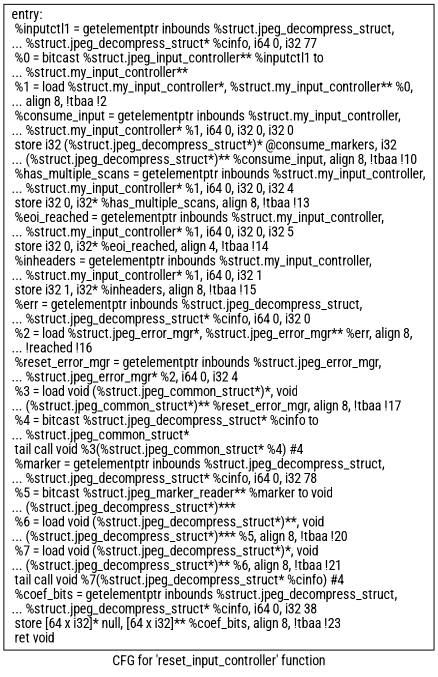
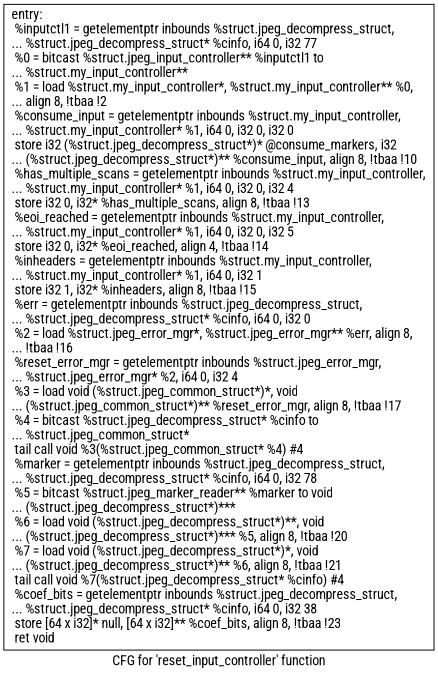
node "entry:": text "... !reached !16" -> "... !tbaa !16"
